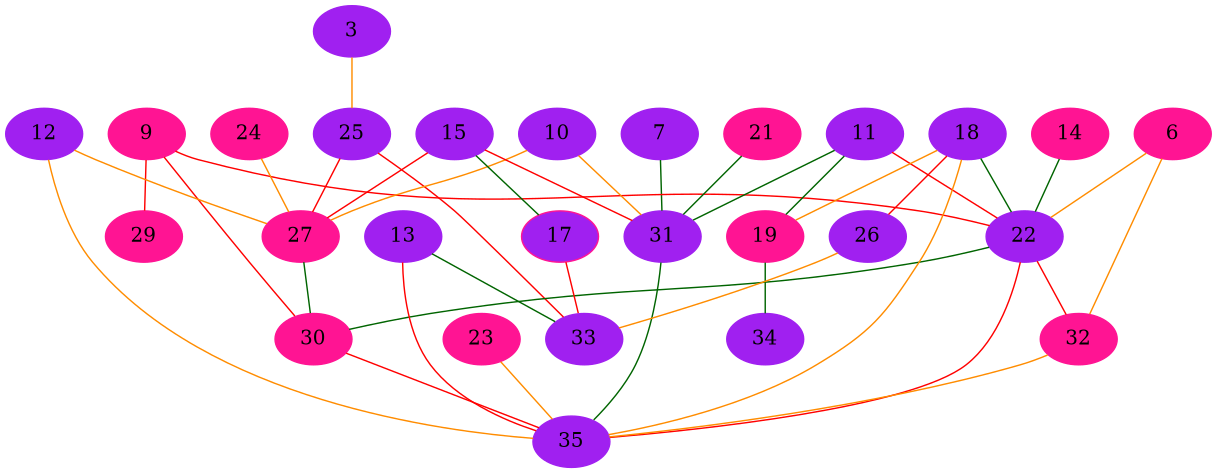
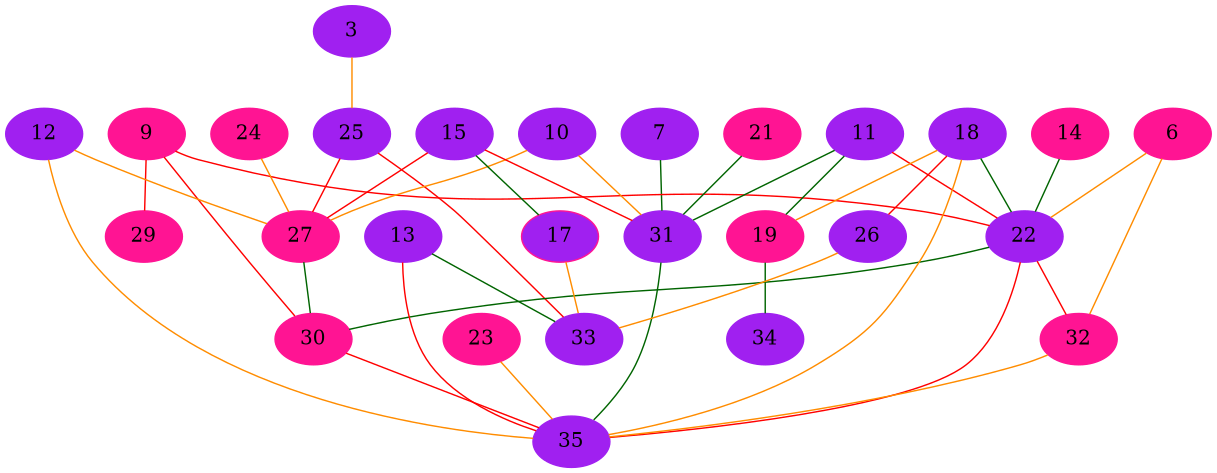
edge "17" -- "33": color red -> darkorange
